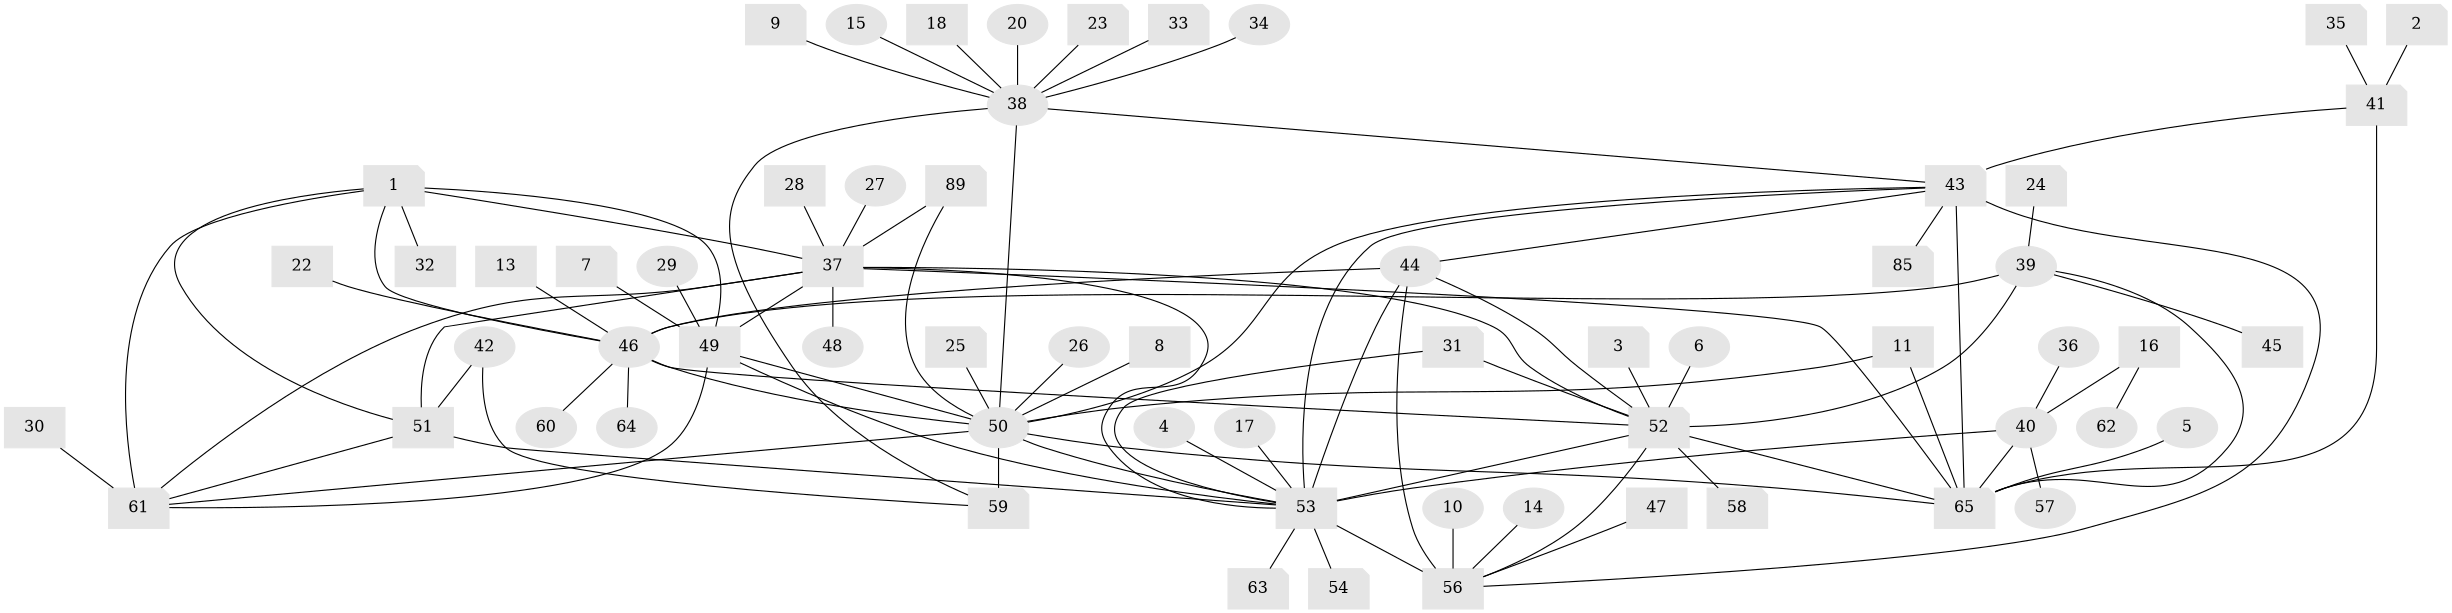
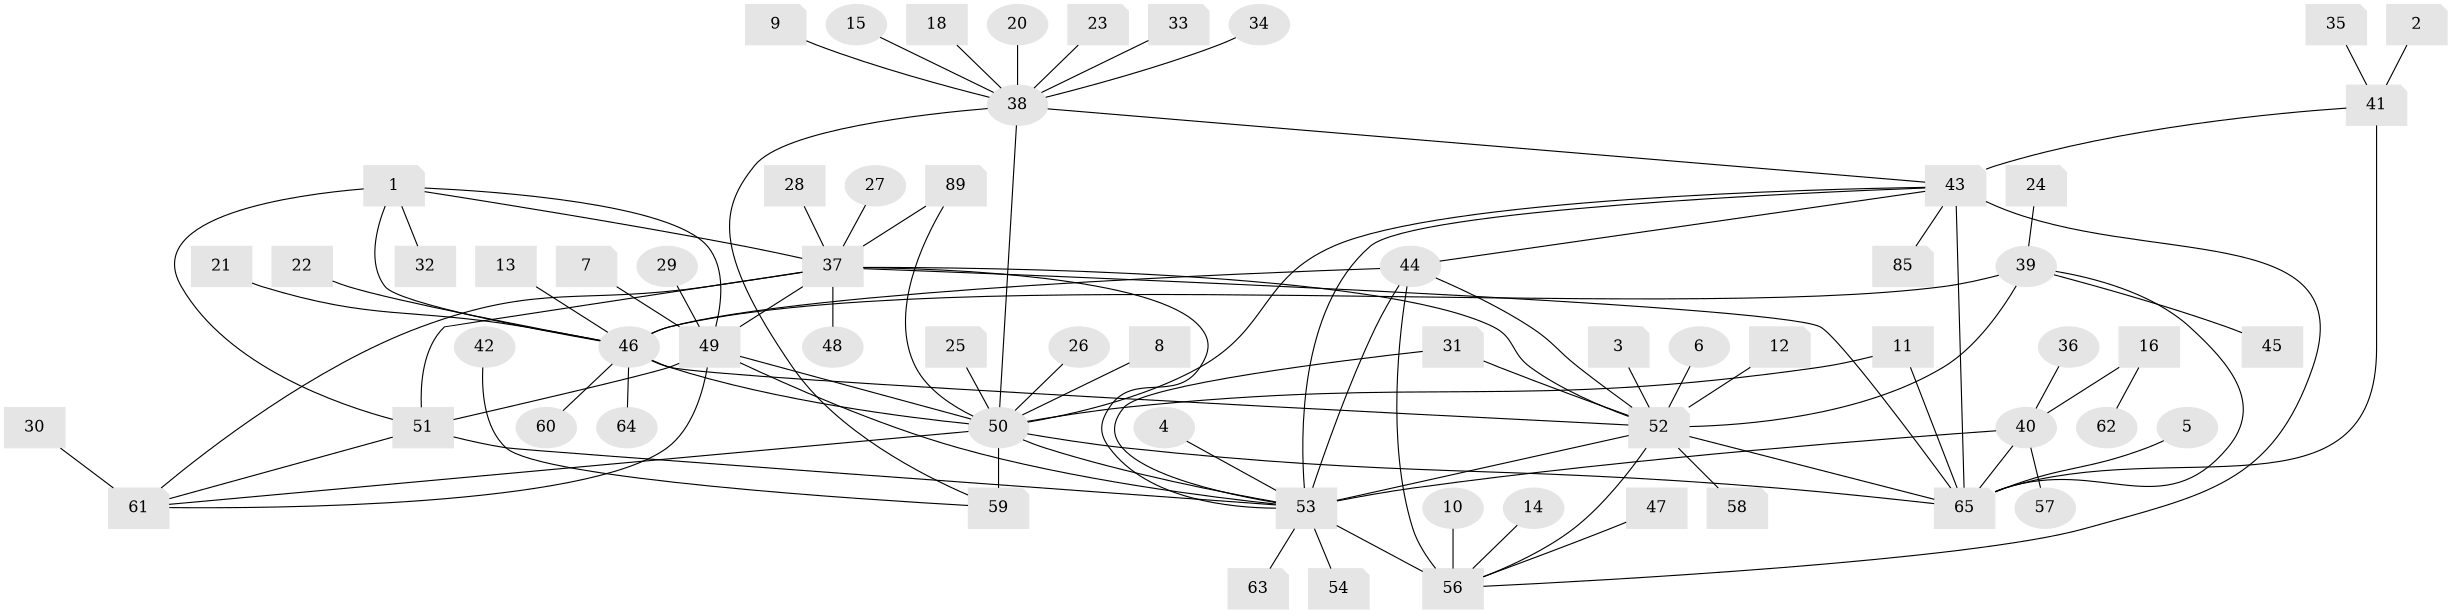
edge "1" -- "61": removed
node "21": added
node "12": added
edge "42" -- "51": now "49" -- "51"
node "17": removed
